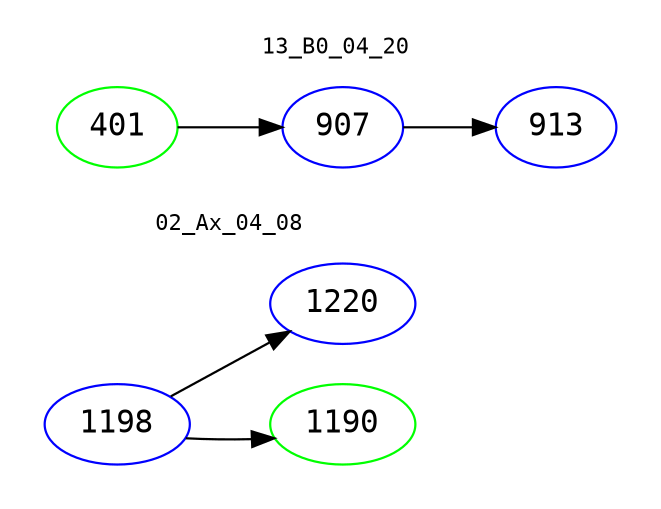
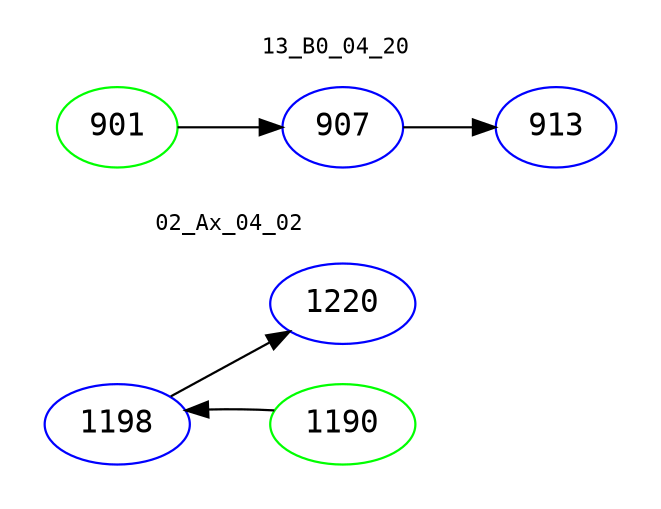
node "401": label "401" -> "901"
cluster "02_Ax_04_08": label "02_Ax_04_08" -> "02_Ax_04_02"
edge "1198" -> "1190": reversed
